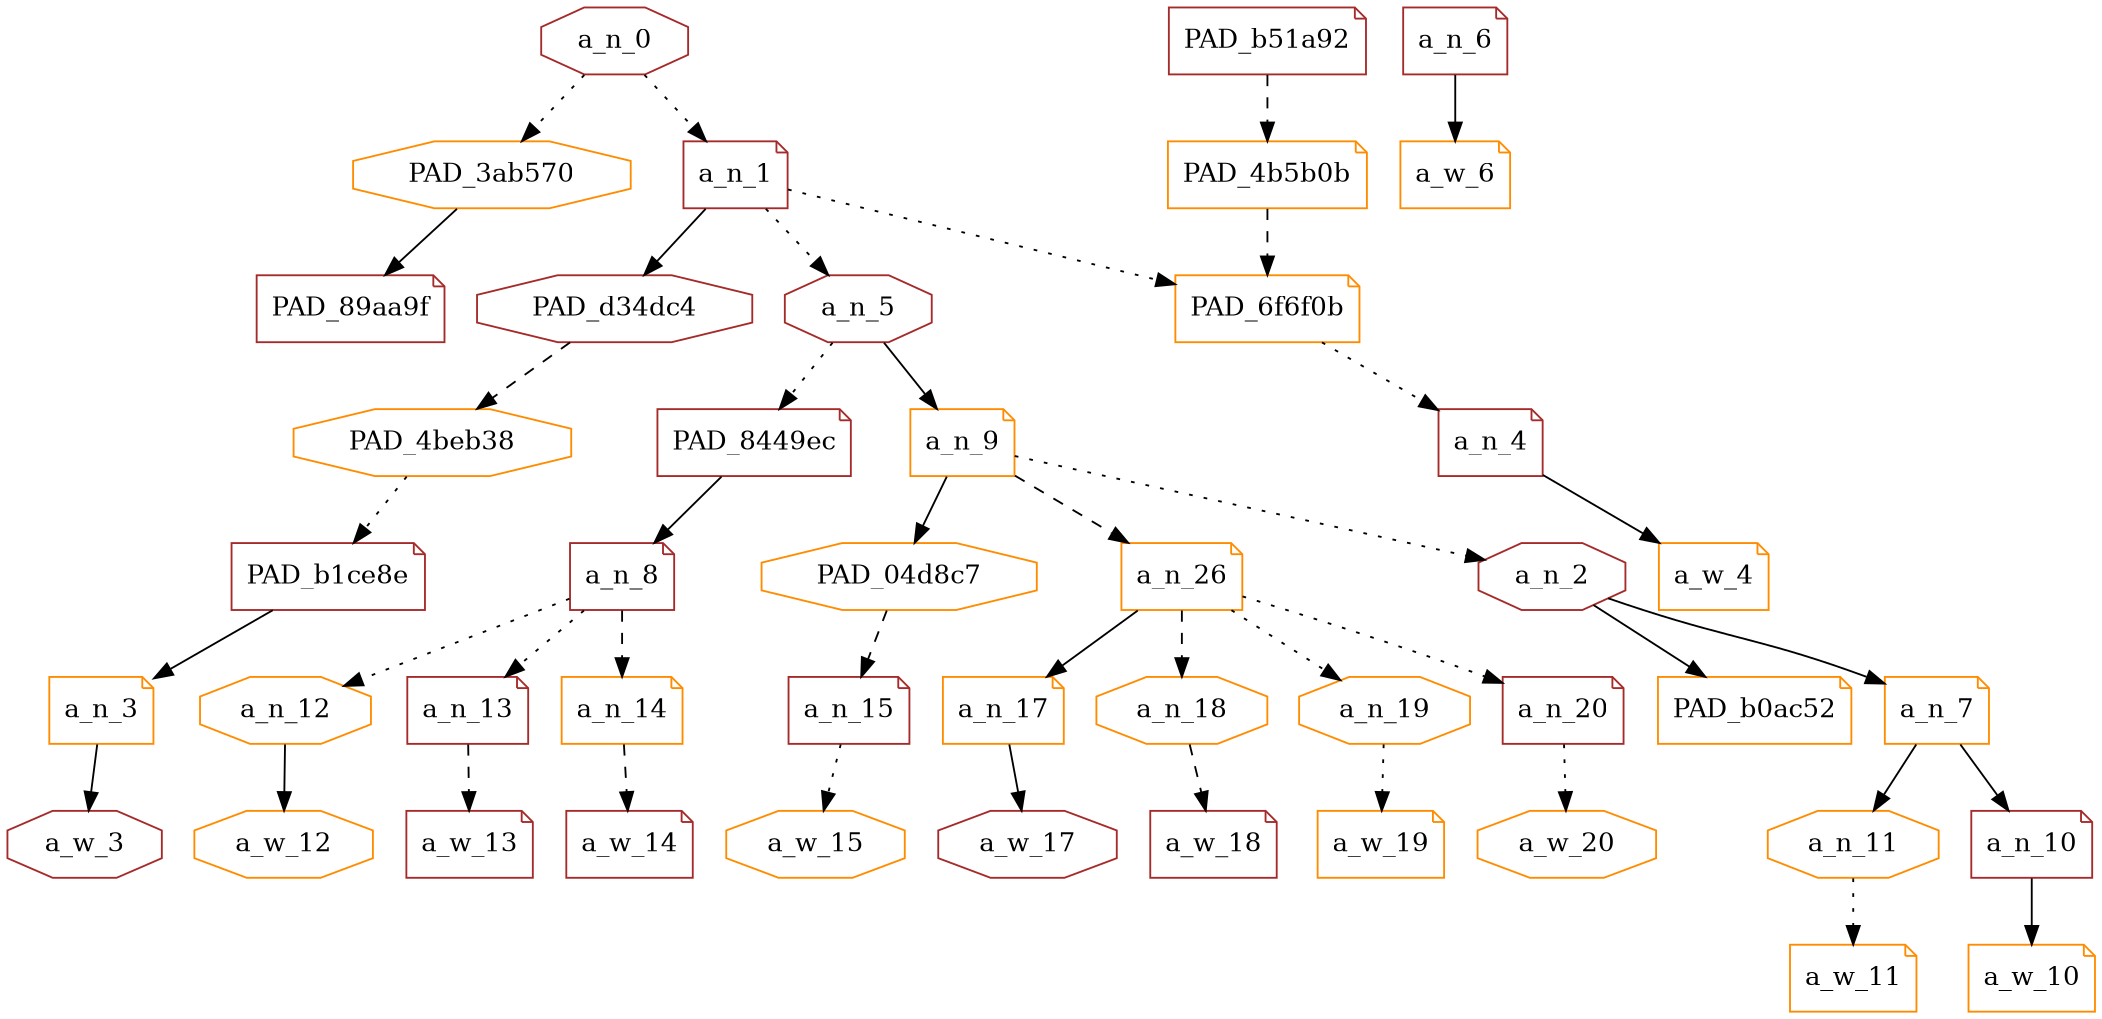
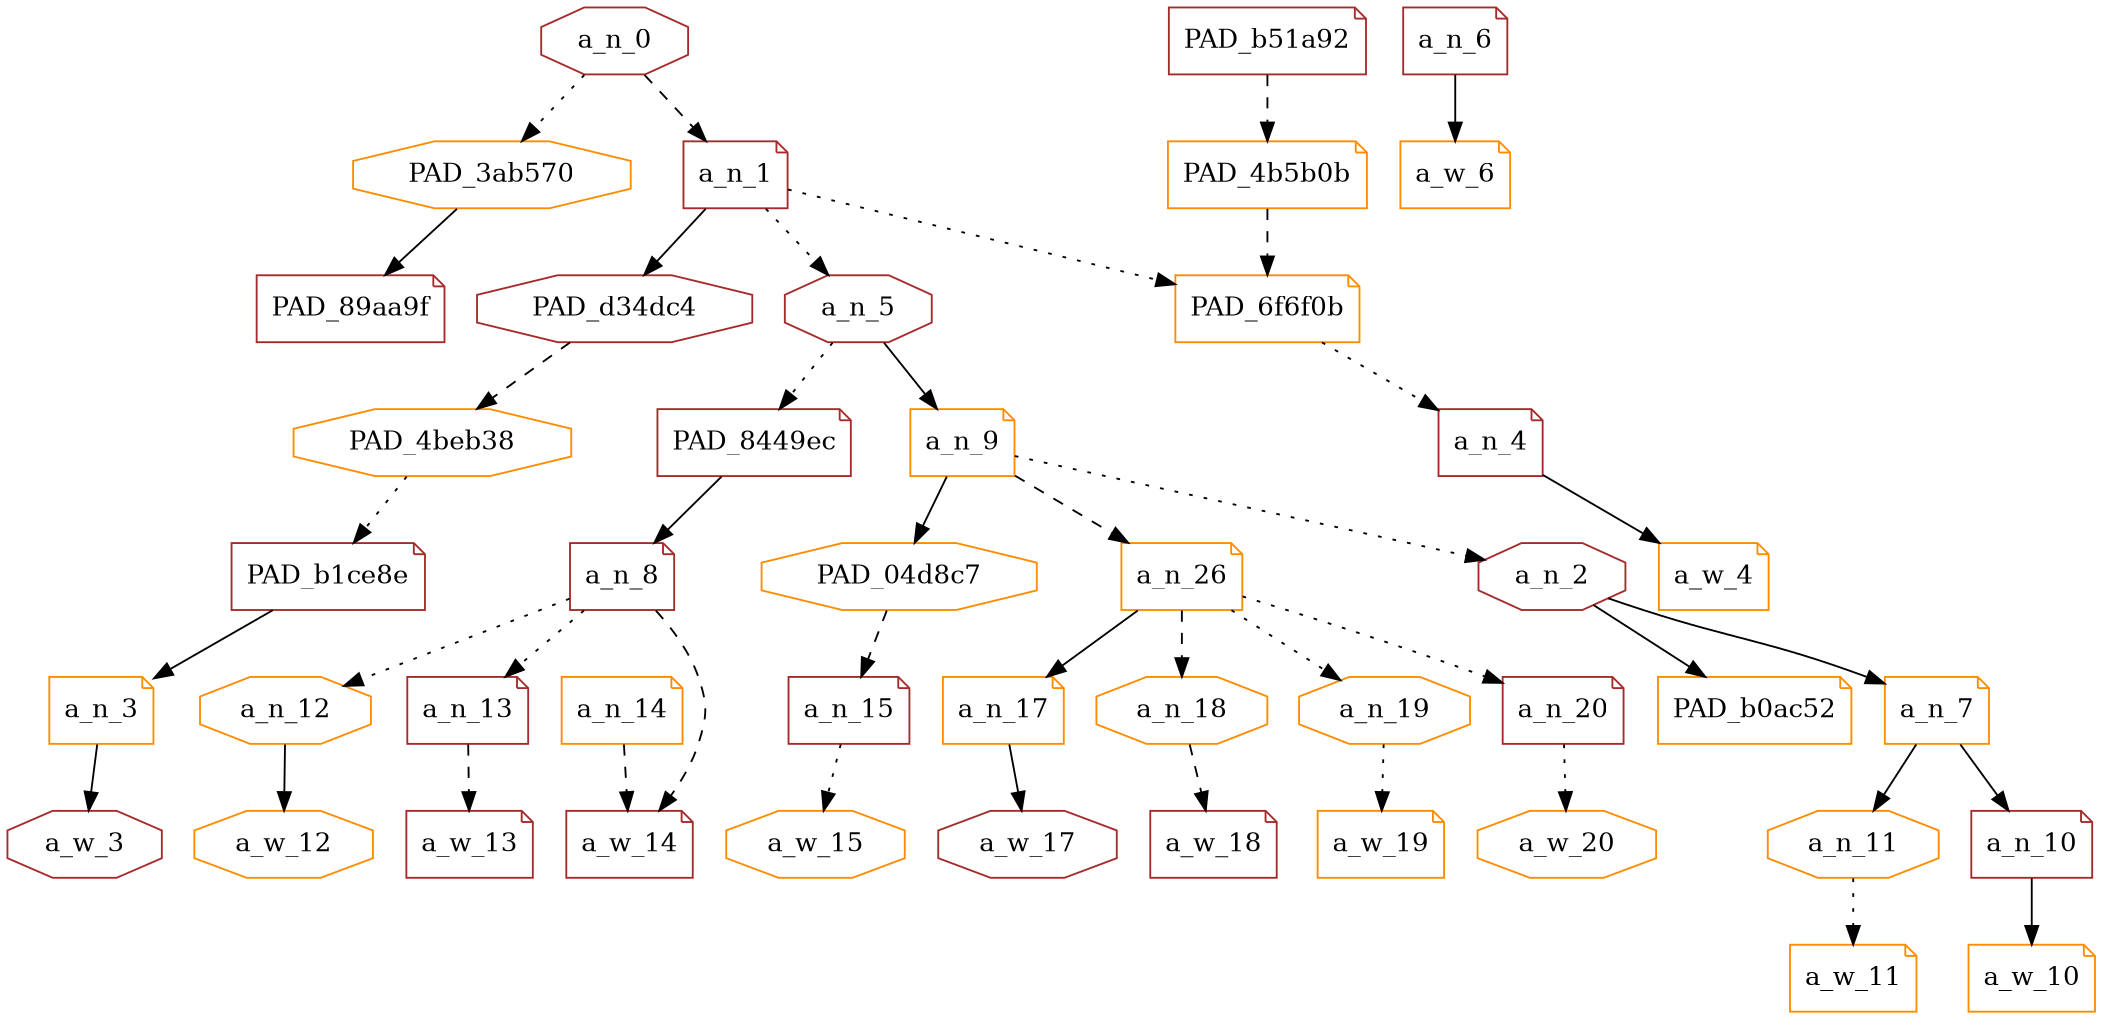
edge "a_n_0" -> "a_n_1": style dotted -> dashed
edge "a_n_8" -> "a_n_14": now "a_n_8" -> "a_w_14"
